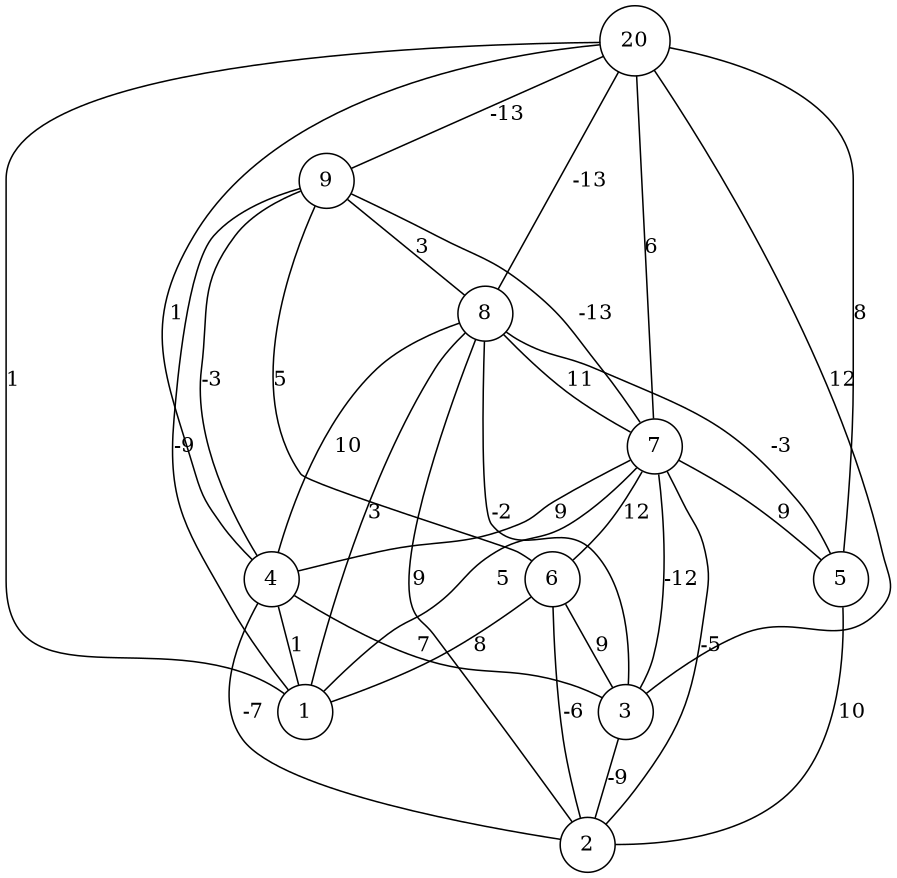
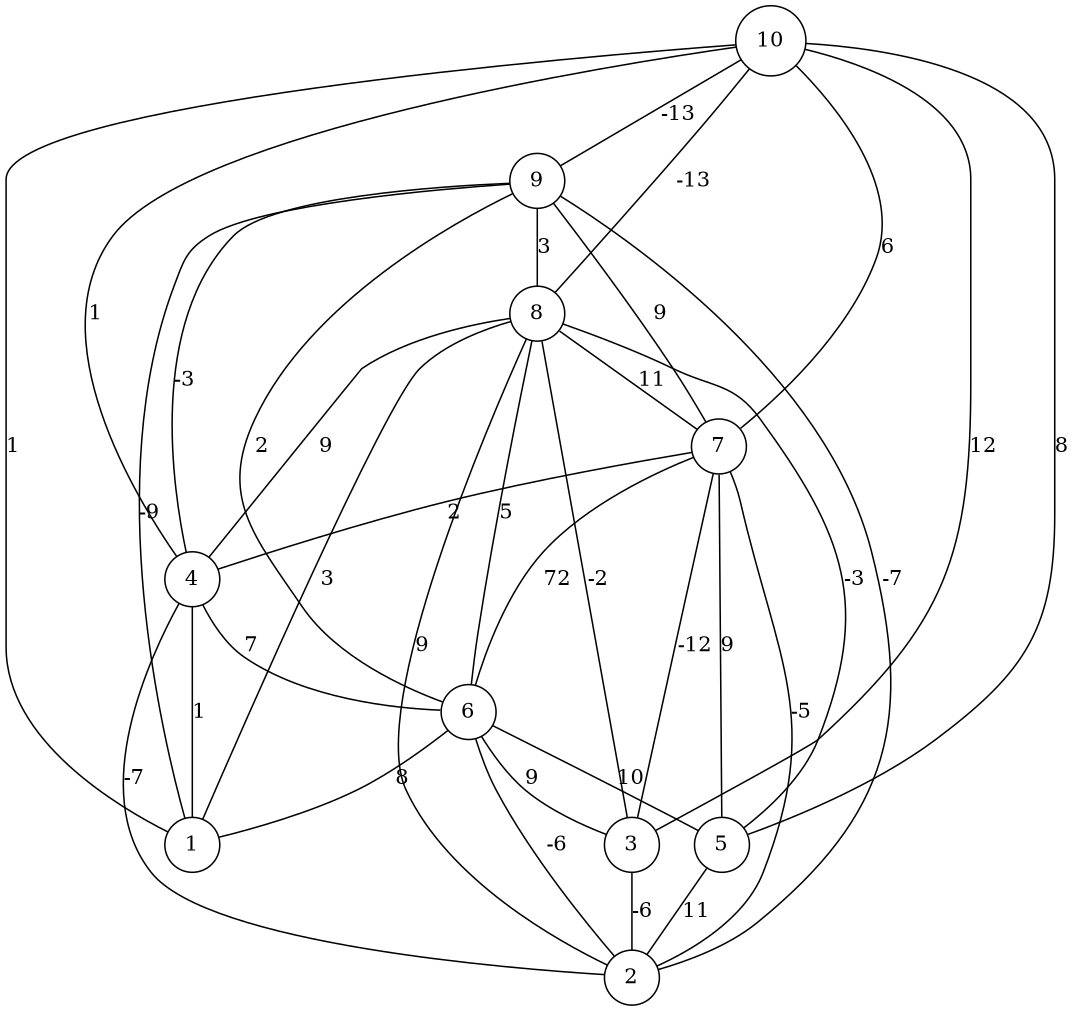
node "20": label "20" -> "10"
edge "9" -- "7": label "-13" -> "9"
edge "9" -- "6": label "5" -> "2"
edge "8" -- "4": label "10" -> "9"
edge "8" -- "6": added, label "5"
edge "7" -- "4": label "9" -> "2"
edge "7" -- "6": label "12" -> "72"
edge "7" -- "1": removed, label "5"
edge "9" -- "2": added, label "-7"
edge "4" -- "3": now "4" -- "6"
edge "5" -- "2": label "10" -> "11"
edge "6" -- "5": added, label "10"
edge "3" -- "2": label "-9" -> "-6"
